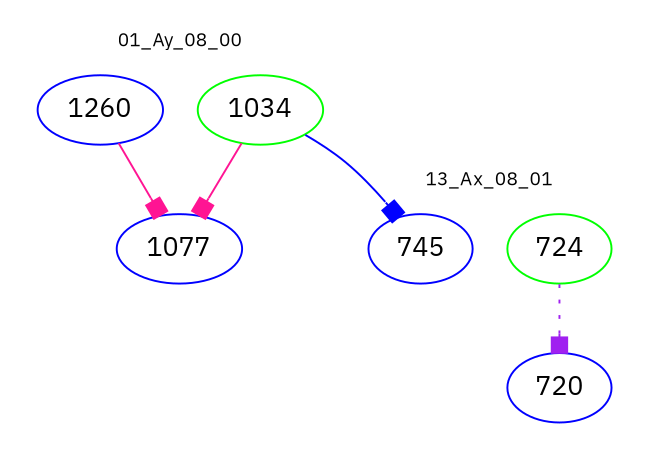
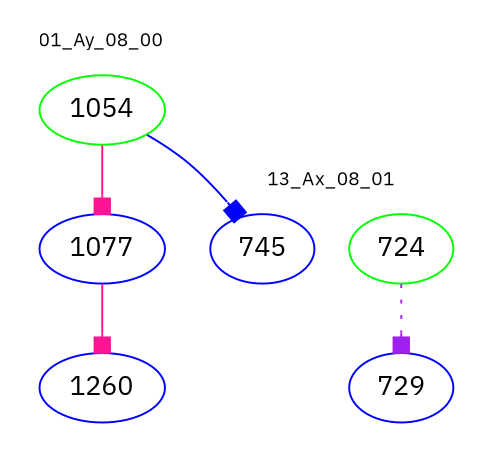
node "1034": label "1034" -> "1054"
edge "1260" -> "1077": reversed
node "720": label "720" -> "729"
